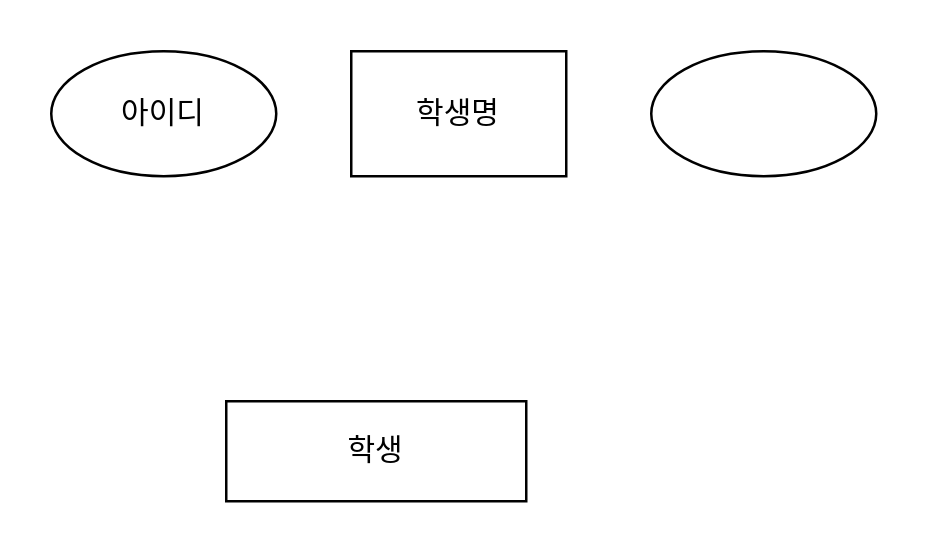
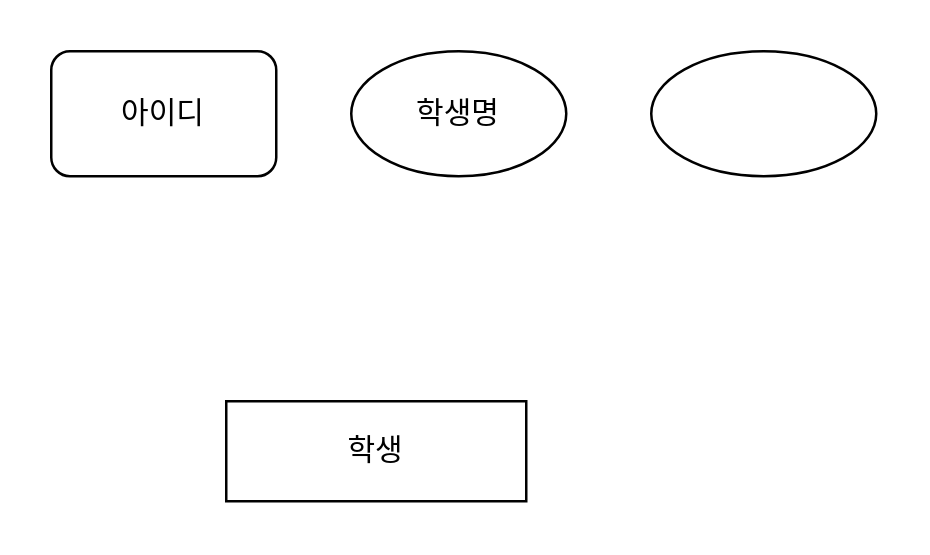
node "아이디": shape ellipse -> rounded rectangle
node "학생명": shape rectangle -> ellipse
